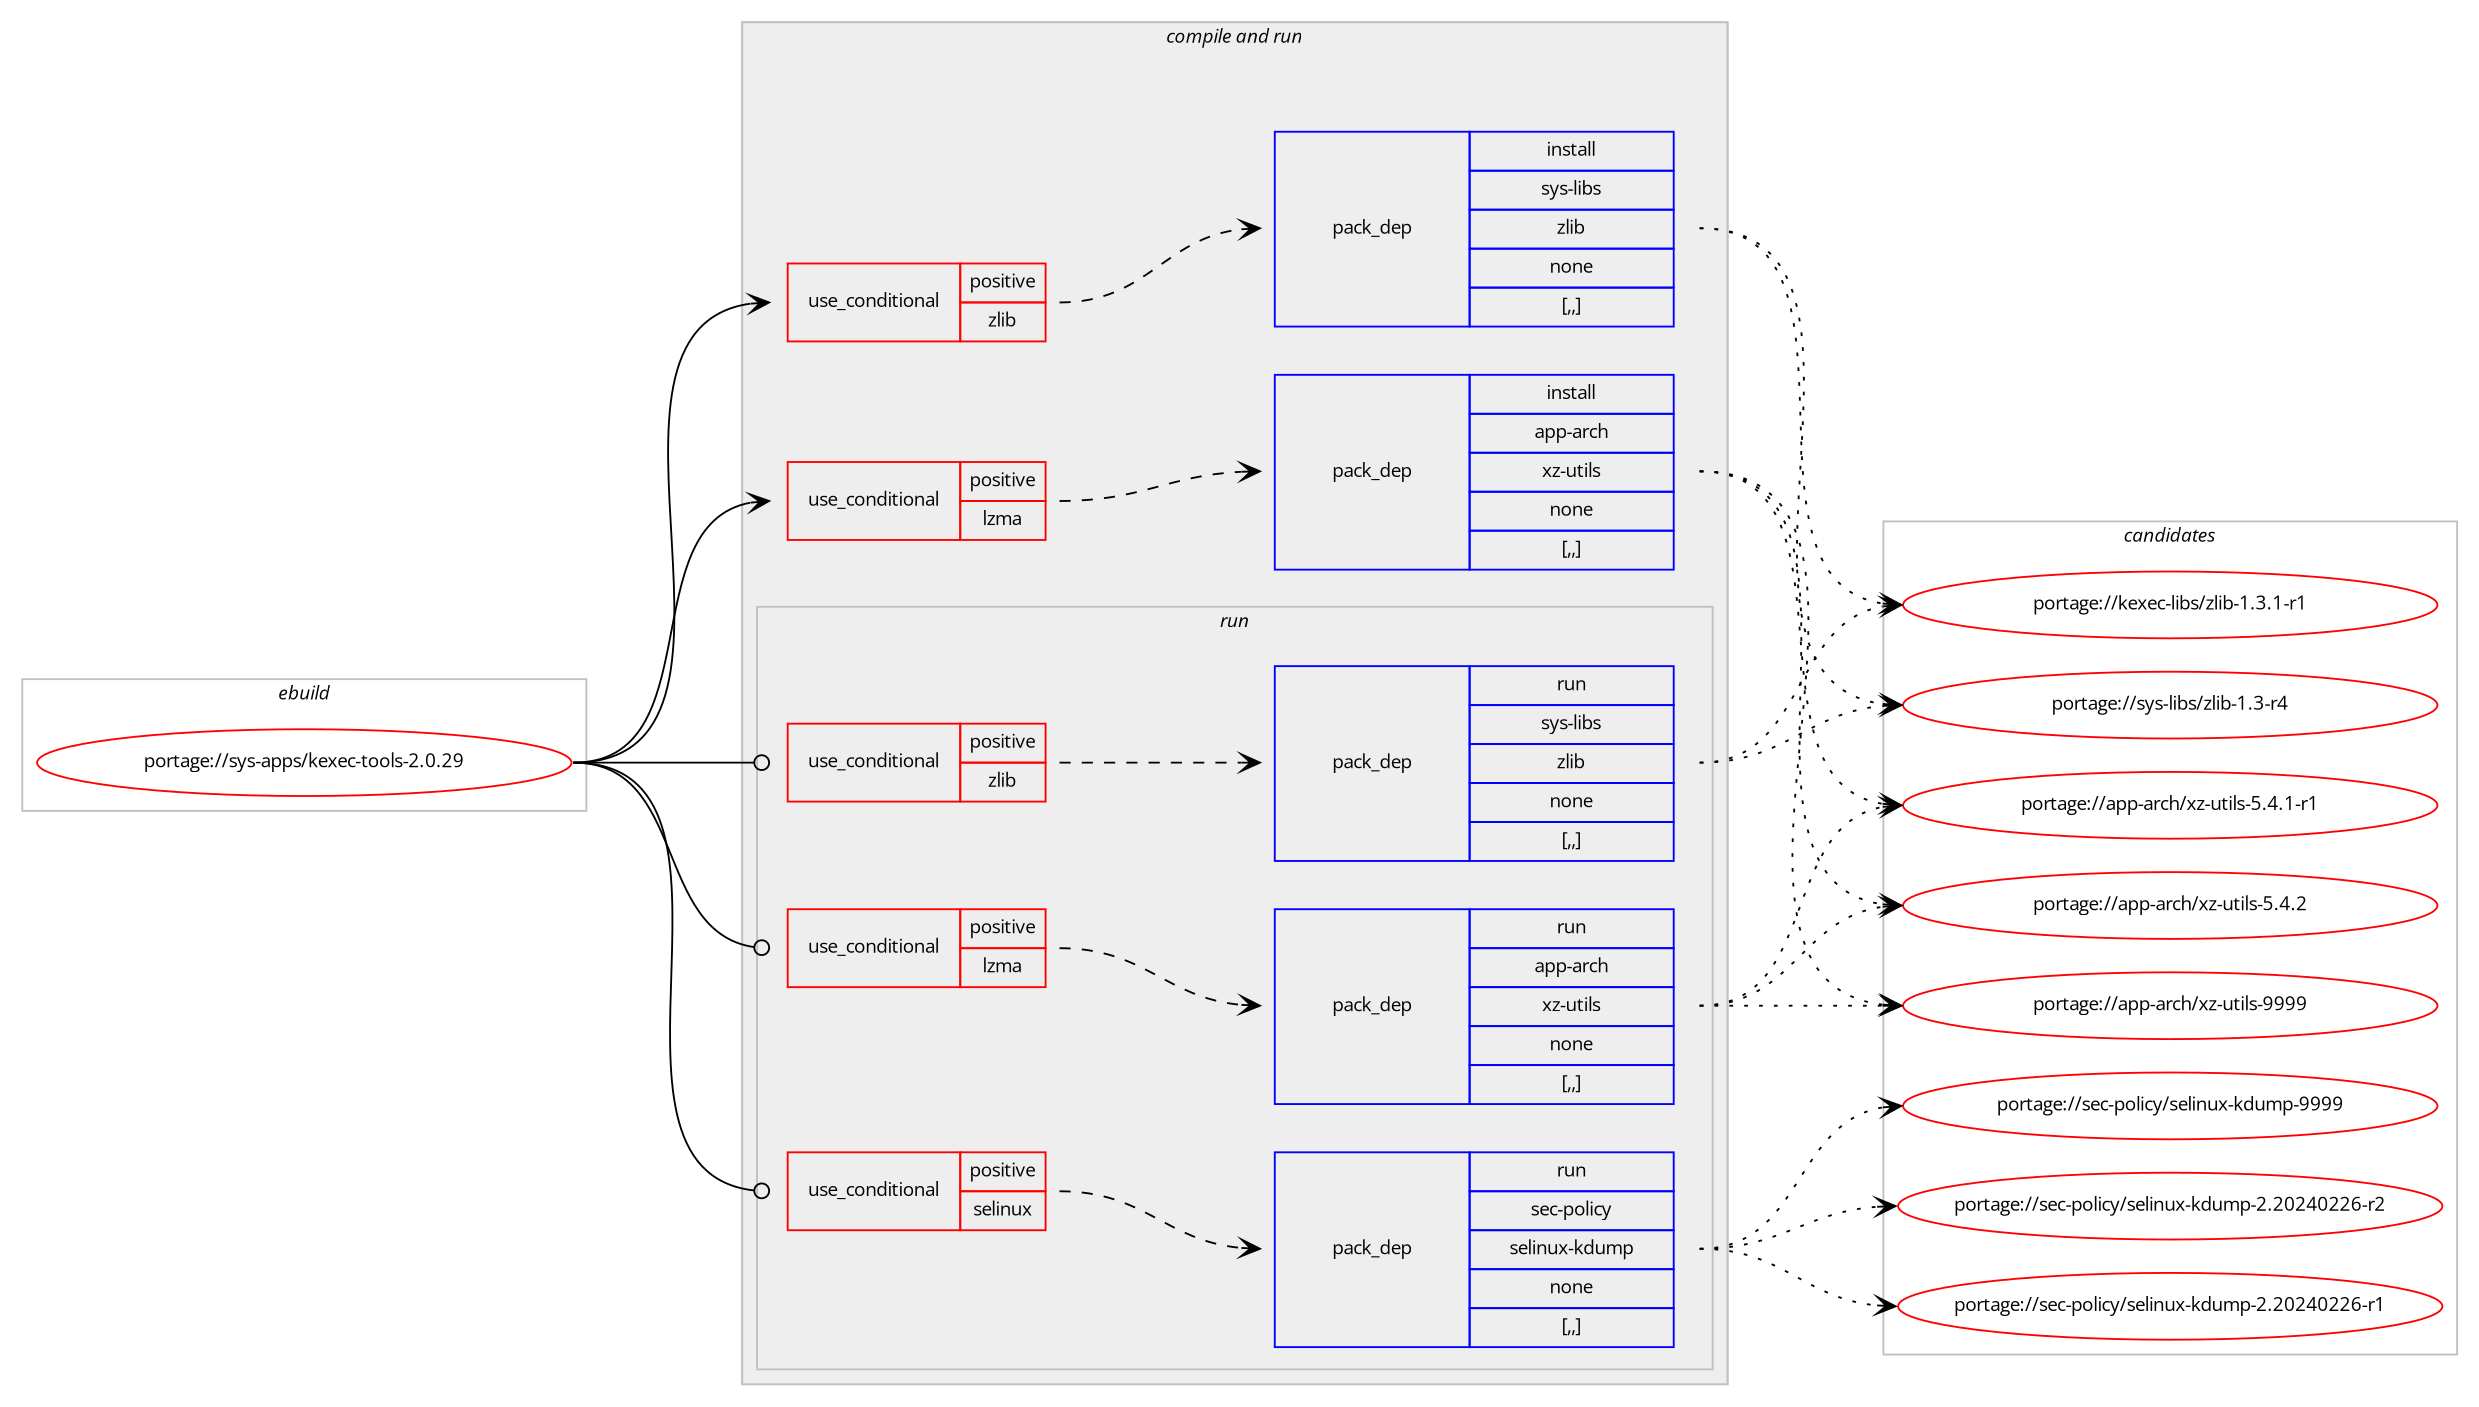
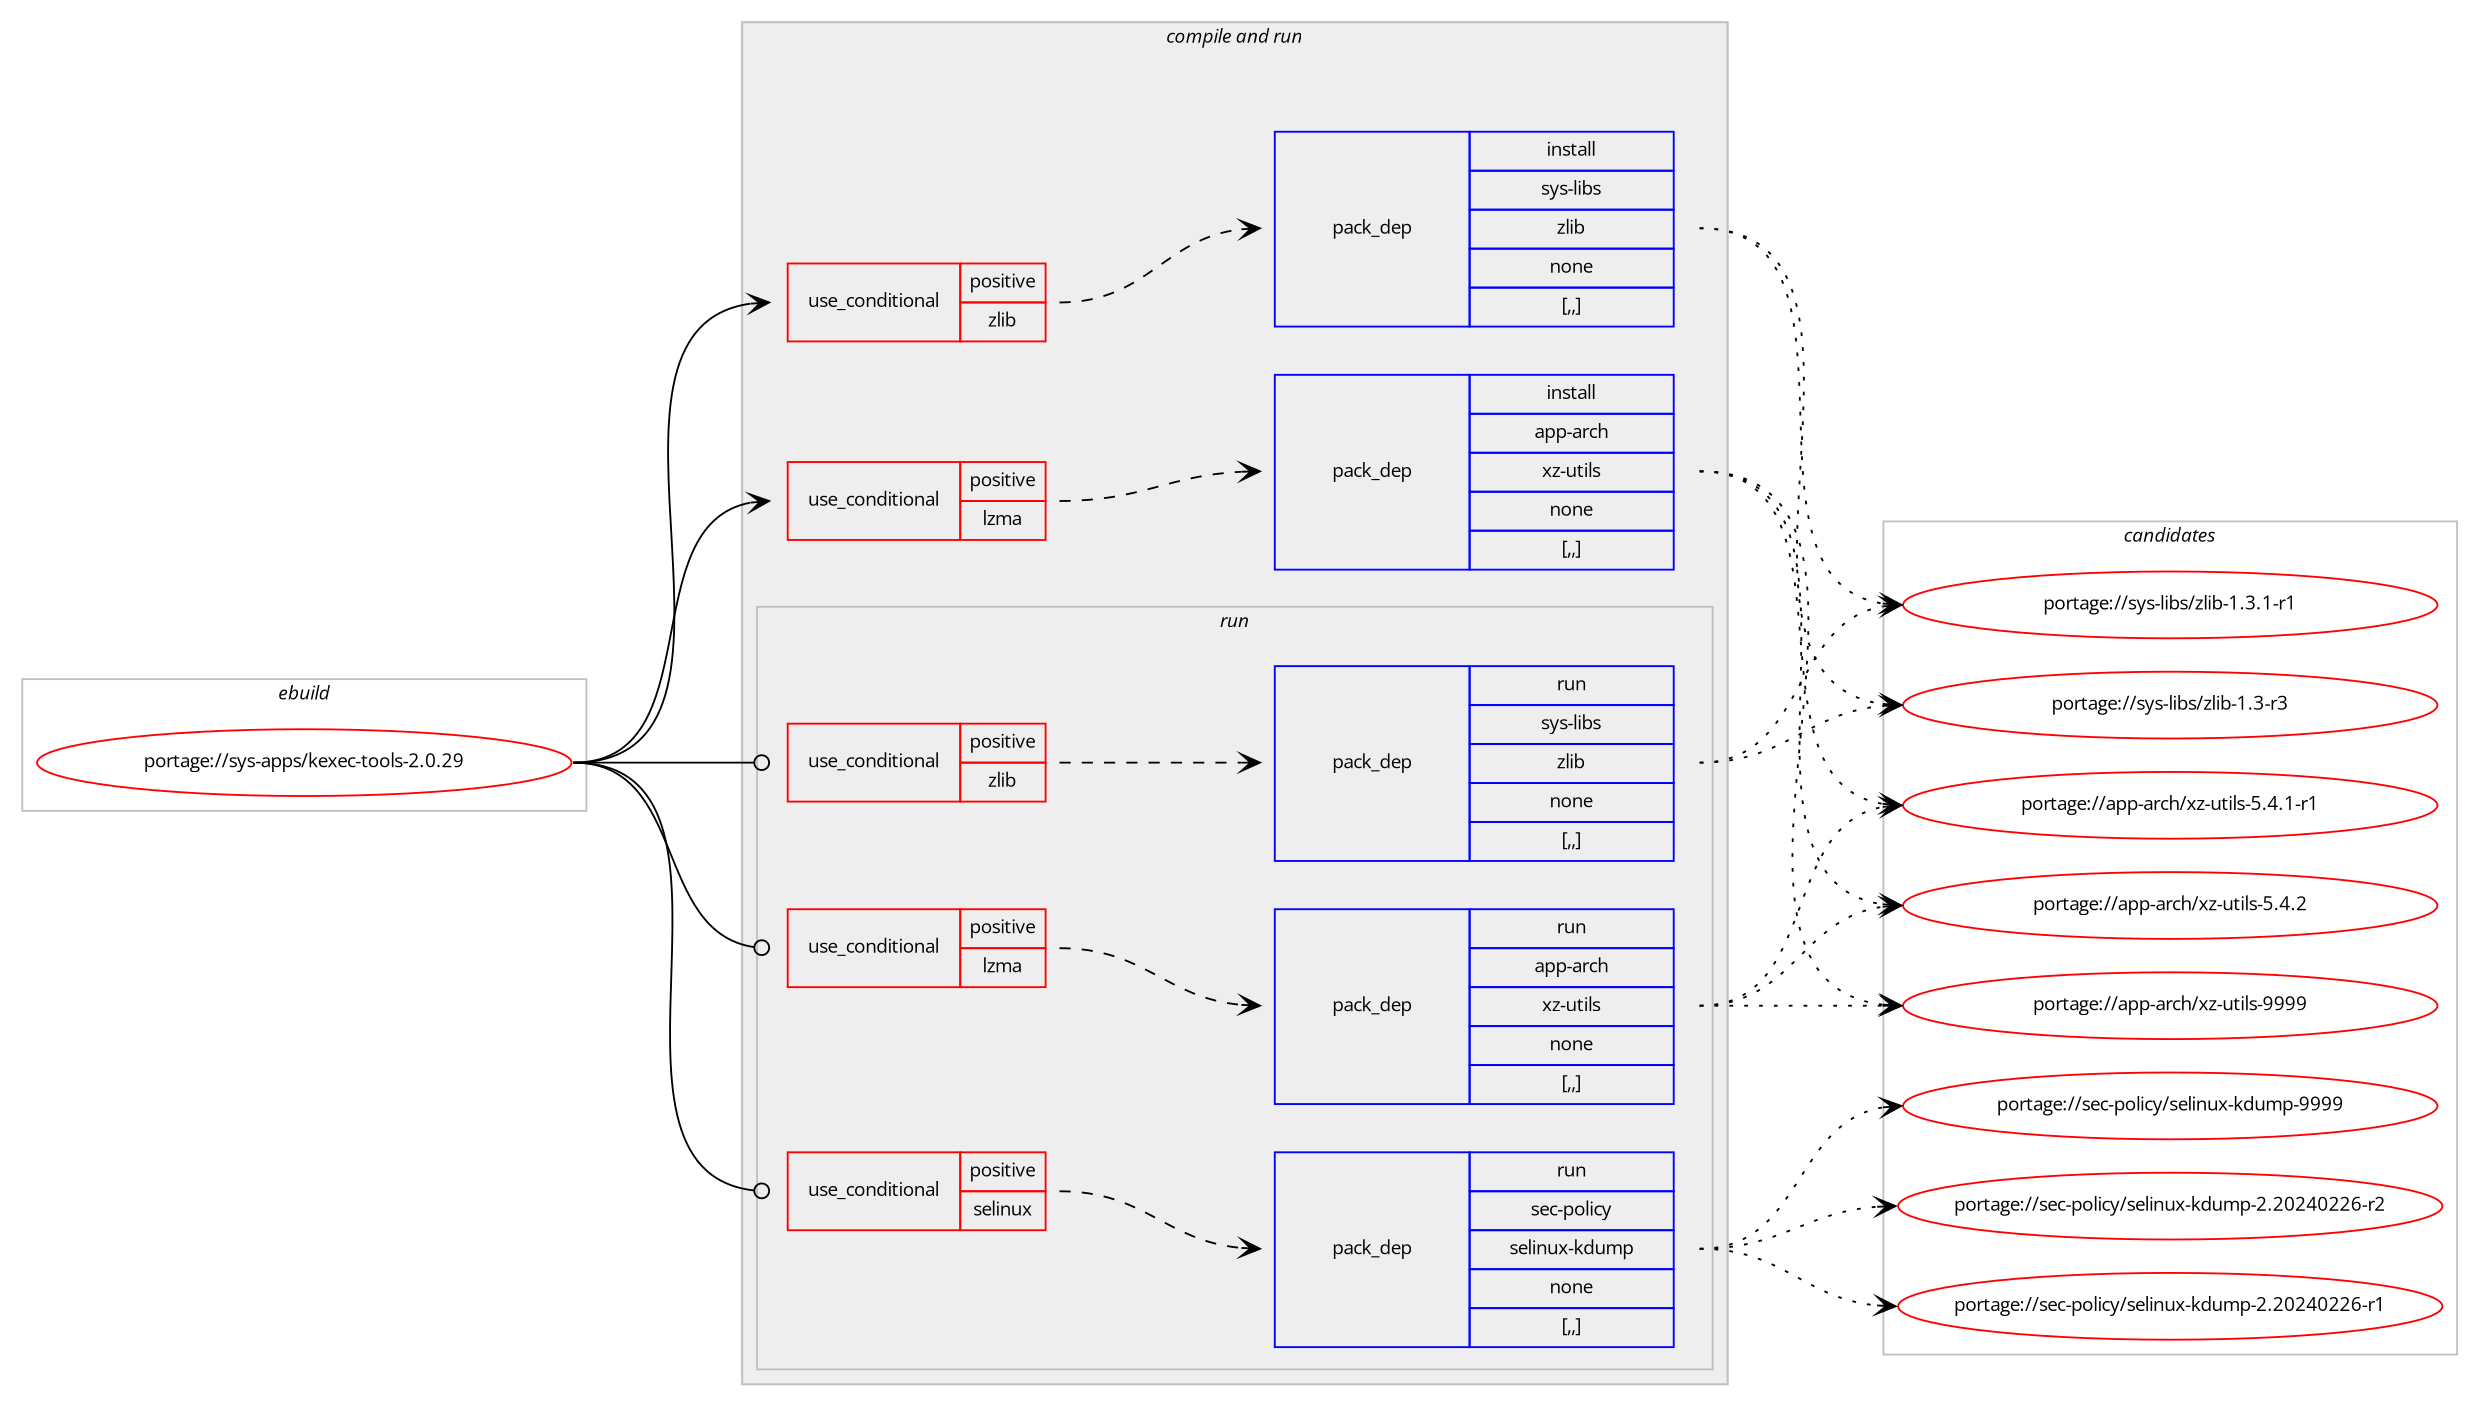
node "portage://kexec-libs/zlib-1.3.1-r1": label "portage://kexec-libs/zlib-1.3.1-r1" -> "portage://sys-libs/zlib-1.3.1-r1"
node "portage://sys-libs/zlib-1.3-r4": label "portage://sys-libs/zlib-1.3-r4" -> "portage://sys-libs/zlib-1.3-r3"
